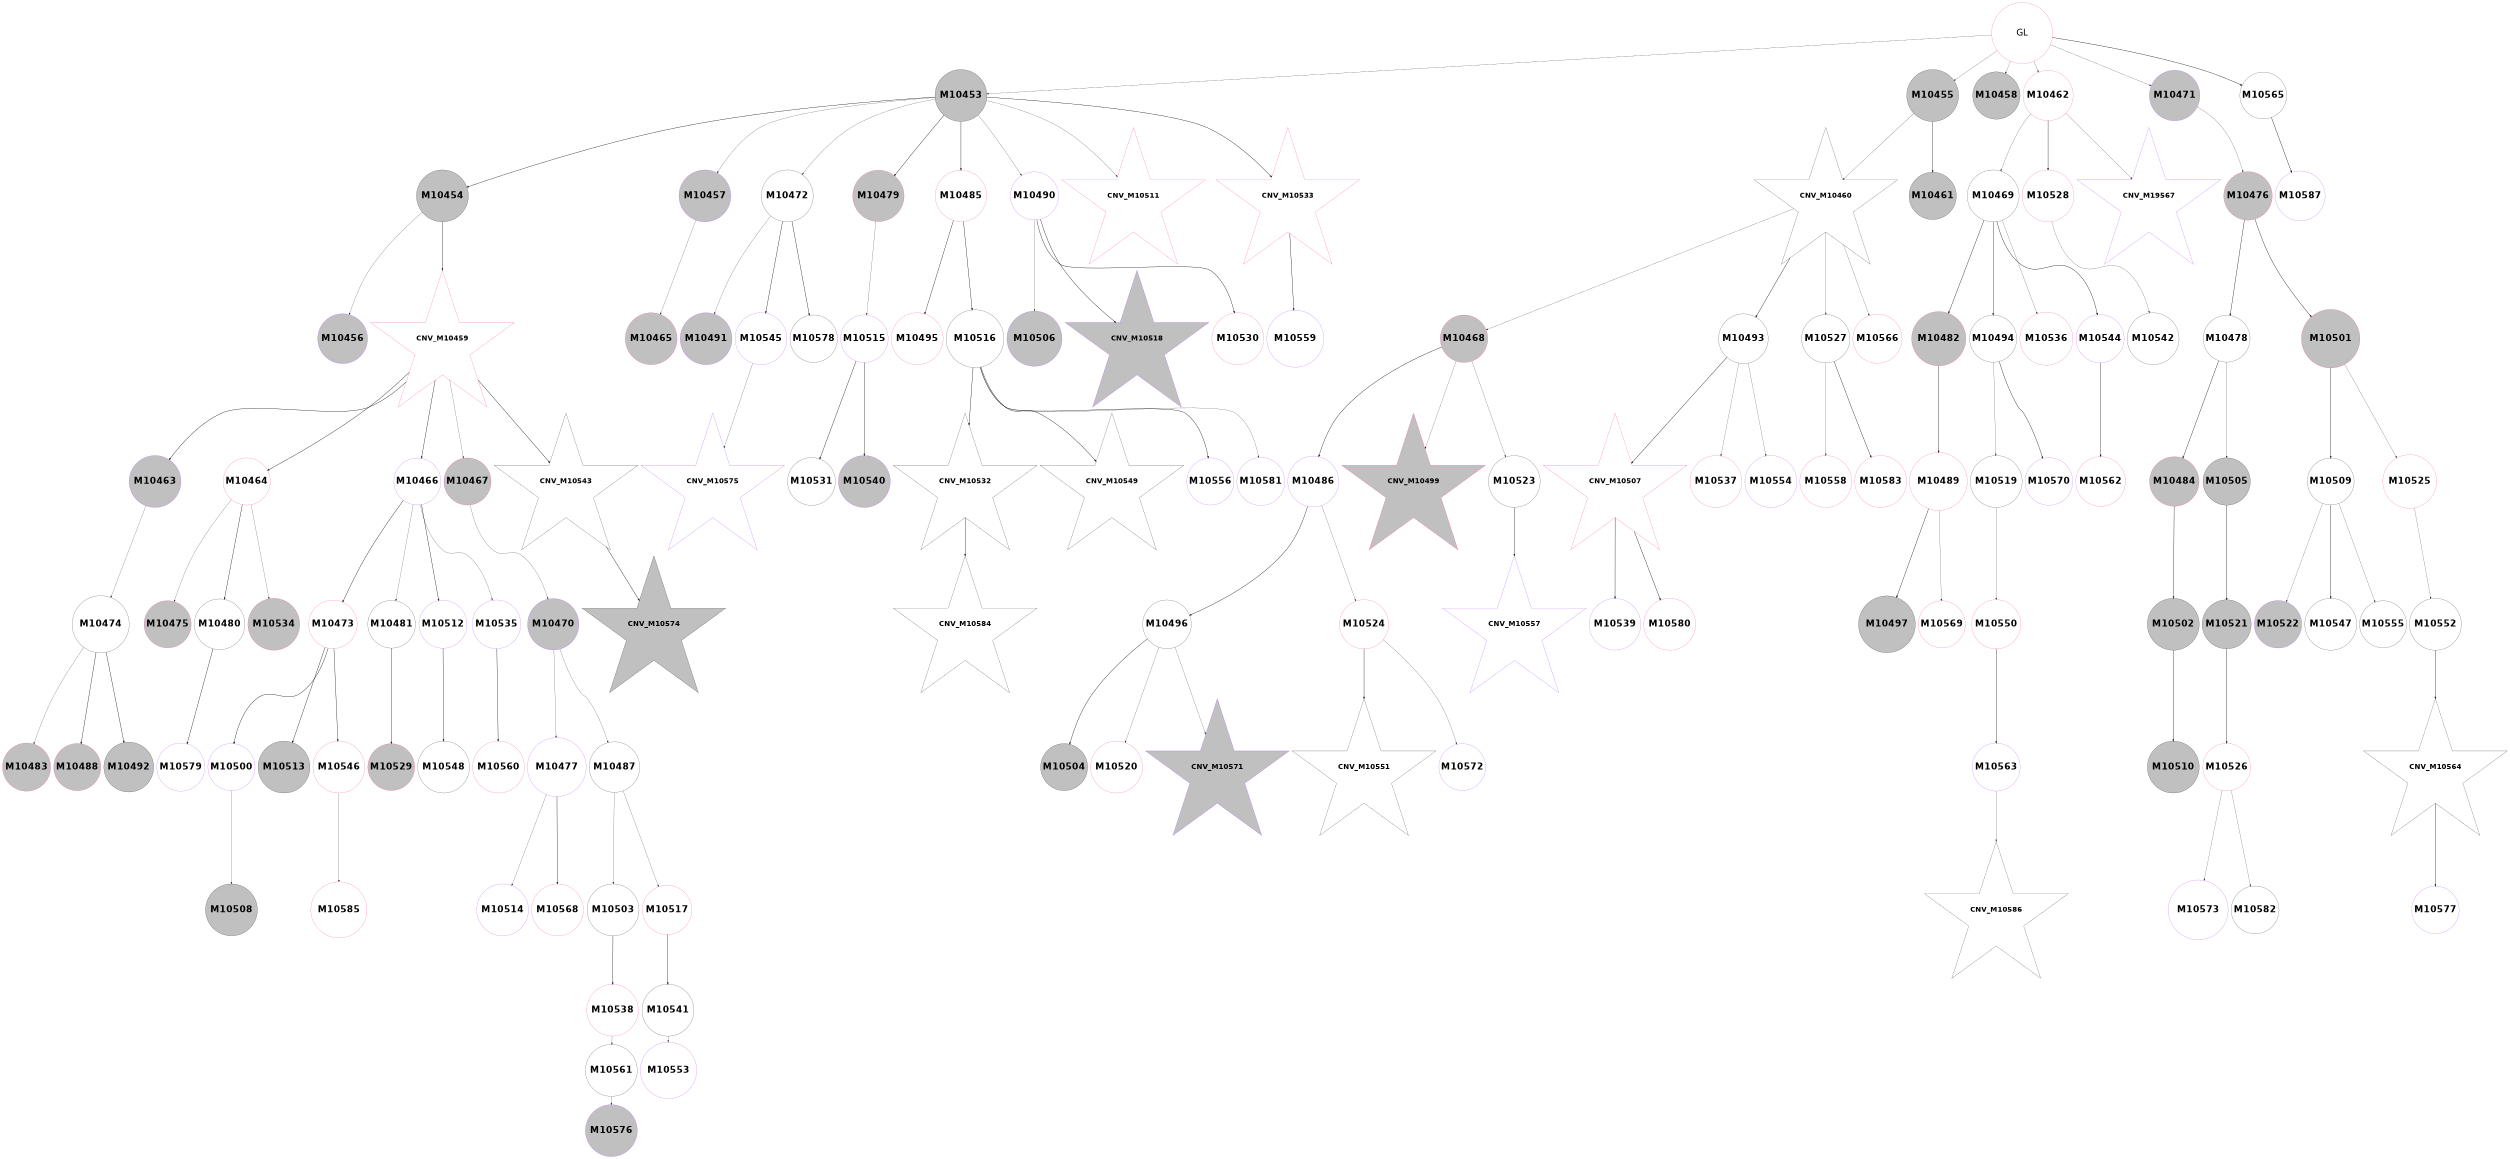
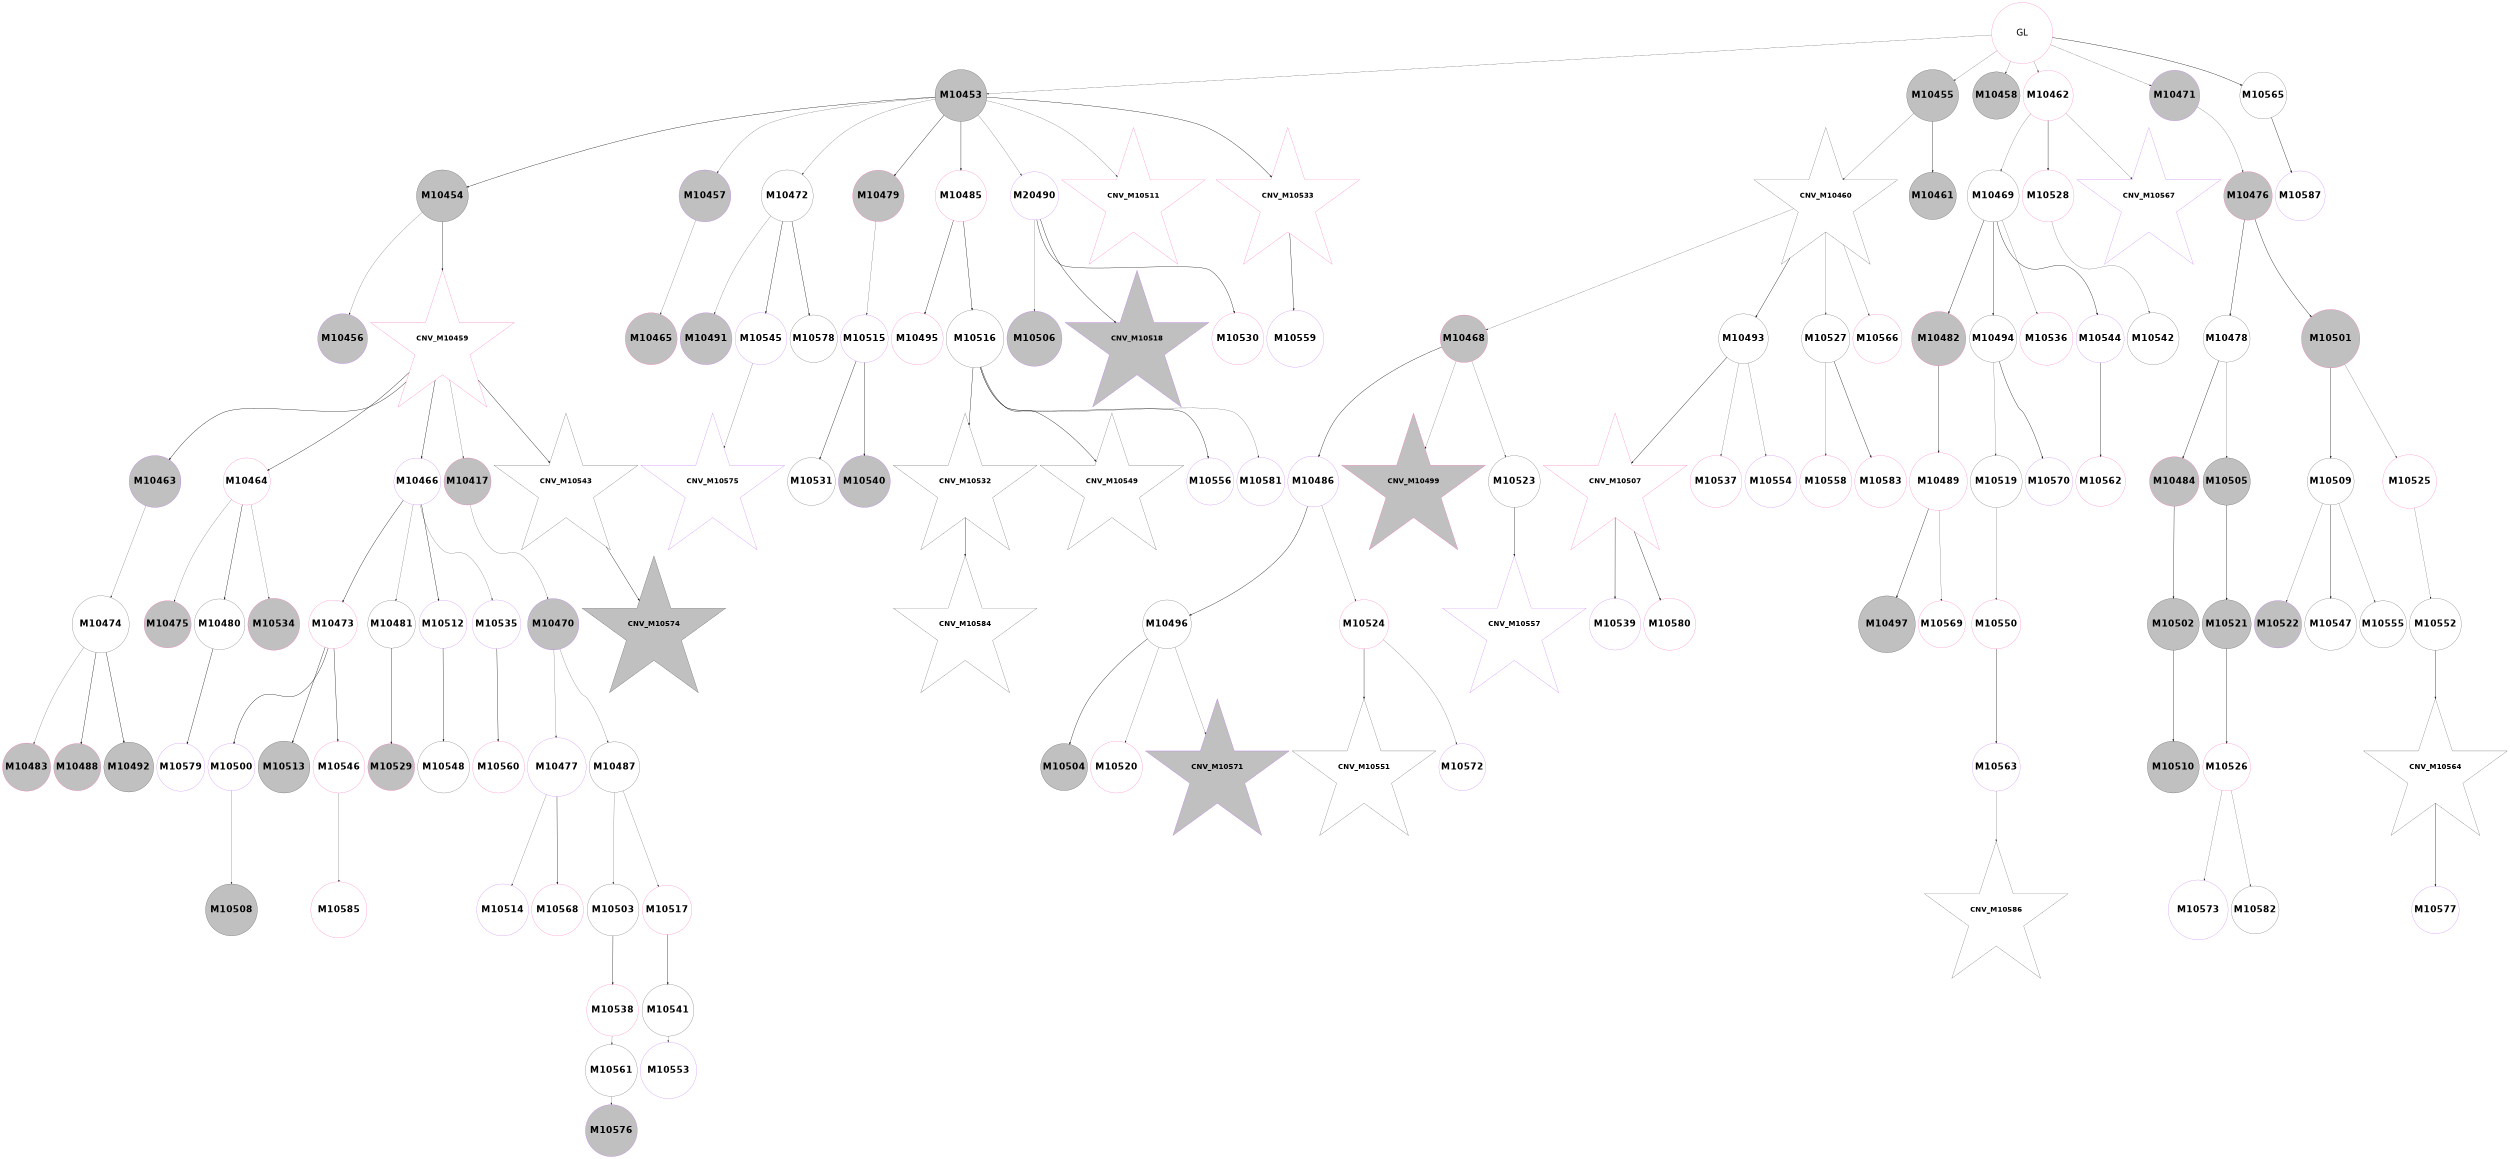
node "M10490": label "M10490" -> "M20490"
node "CNV_M19567": label "CNV_M19567" -> "CNV_M10567"
node "M10467": label "M10467" -> "M10417"
